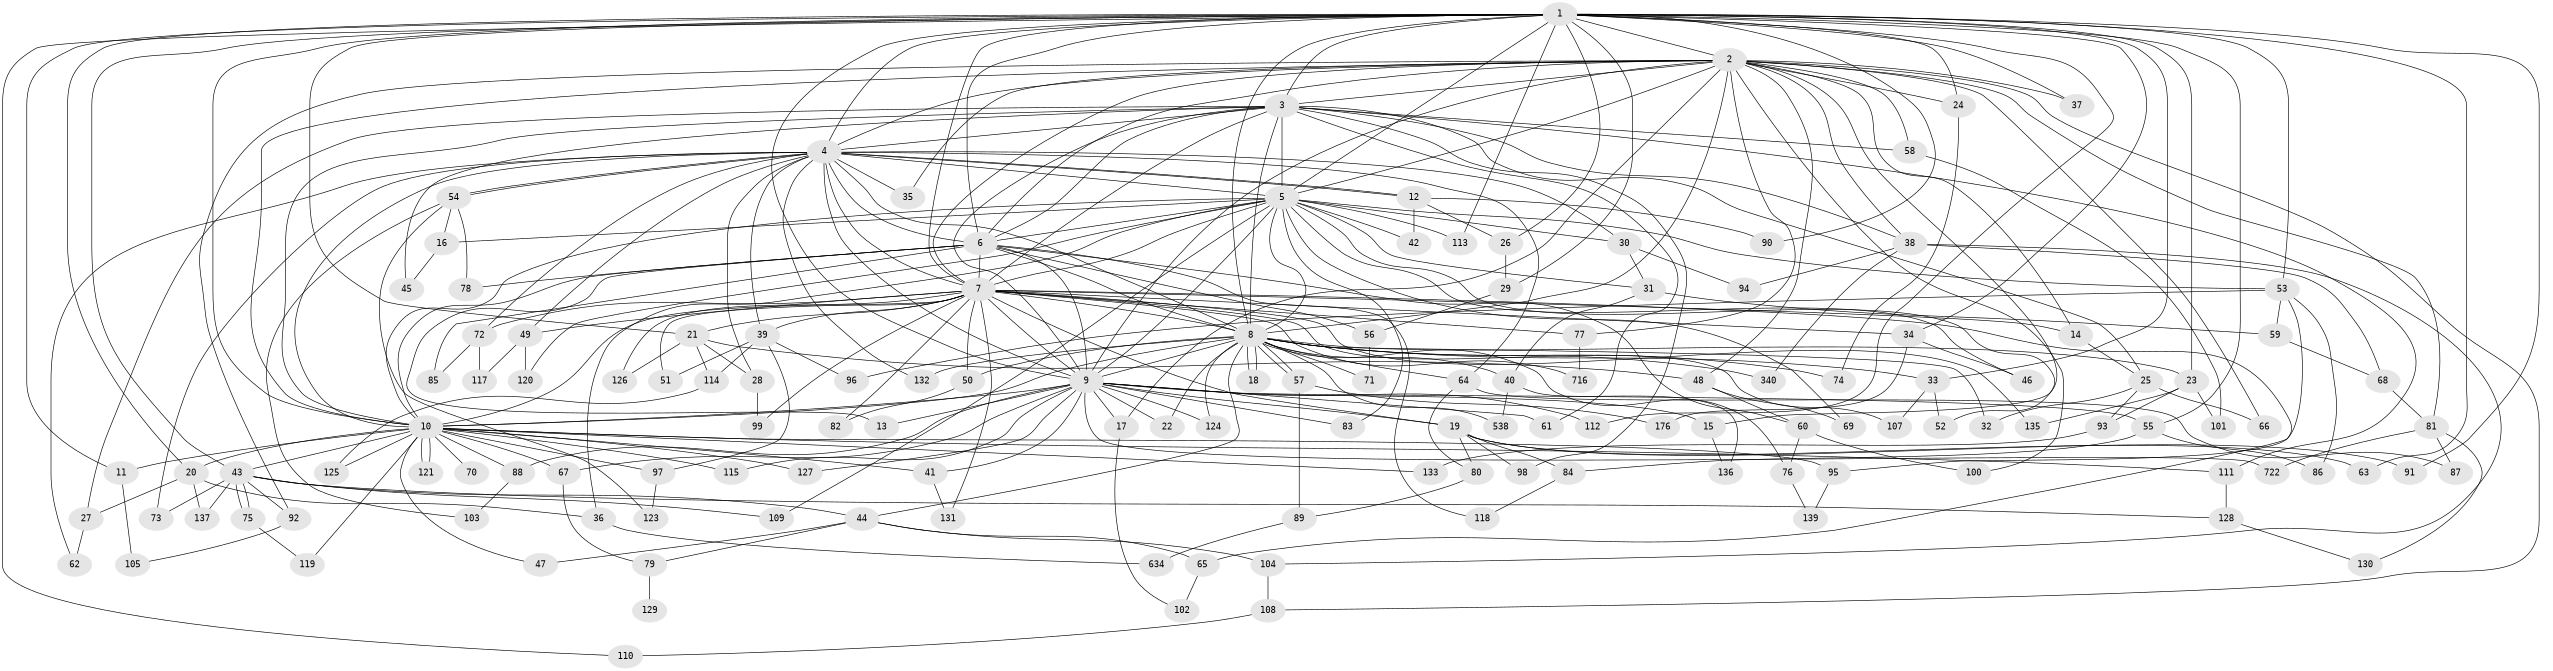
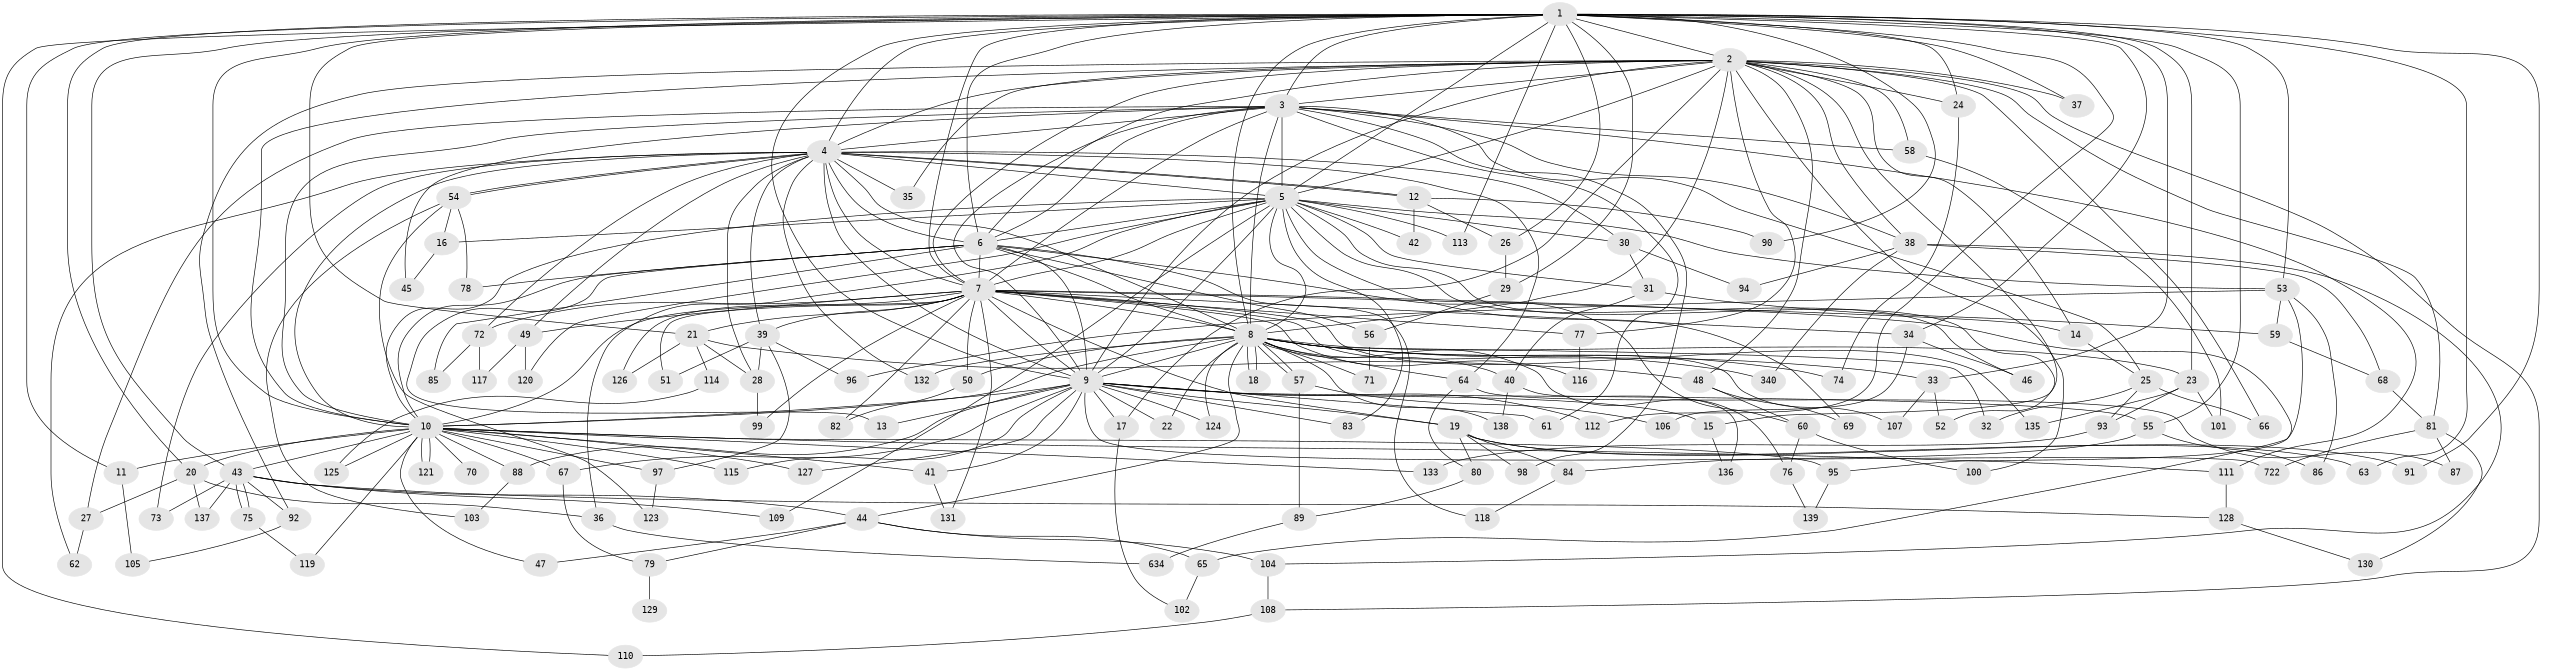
edge "39" -- "114": now "39" -- "28"
node "716": label "716" -> "116"
node "538": label "538" -> "138"
node "176": label "176" -> "106"
